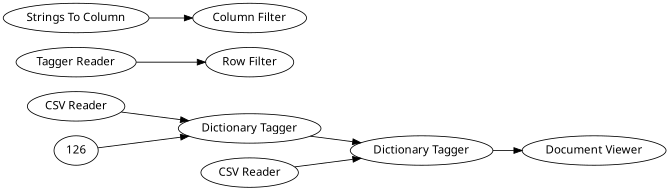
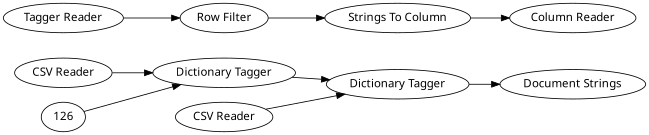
node "Column Filter": label "Column Filter" -> "Column Reader"
edge "Row Filter" -> "Strings To Column": added
node "Document Viewer": label "Document Viewer" -> "Document Strings"
